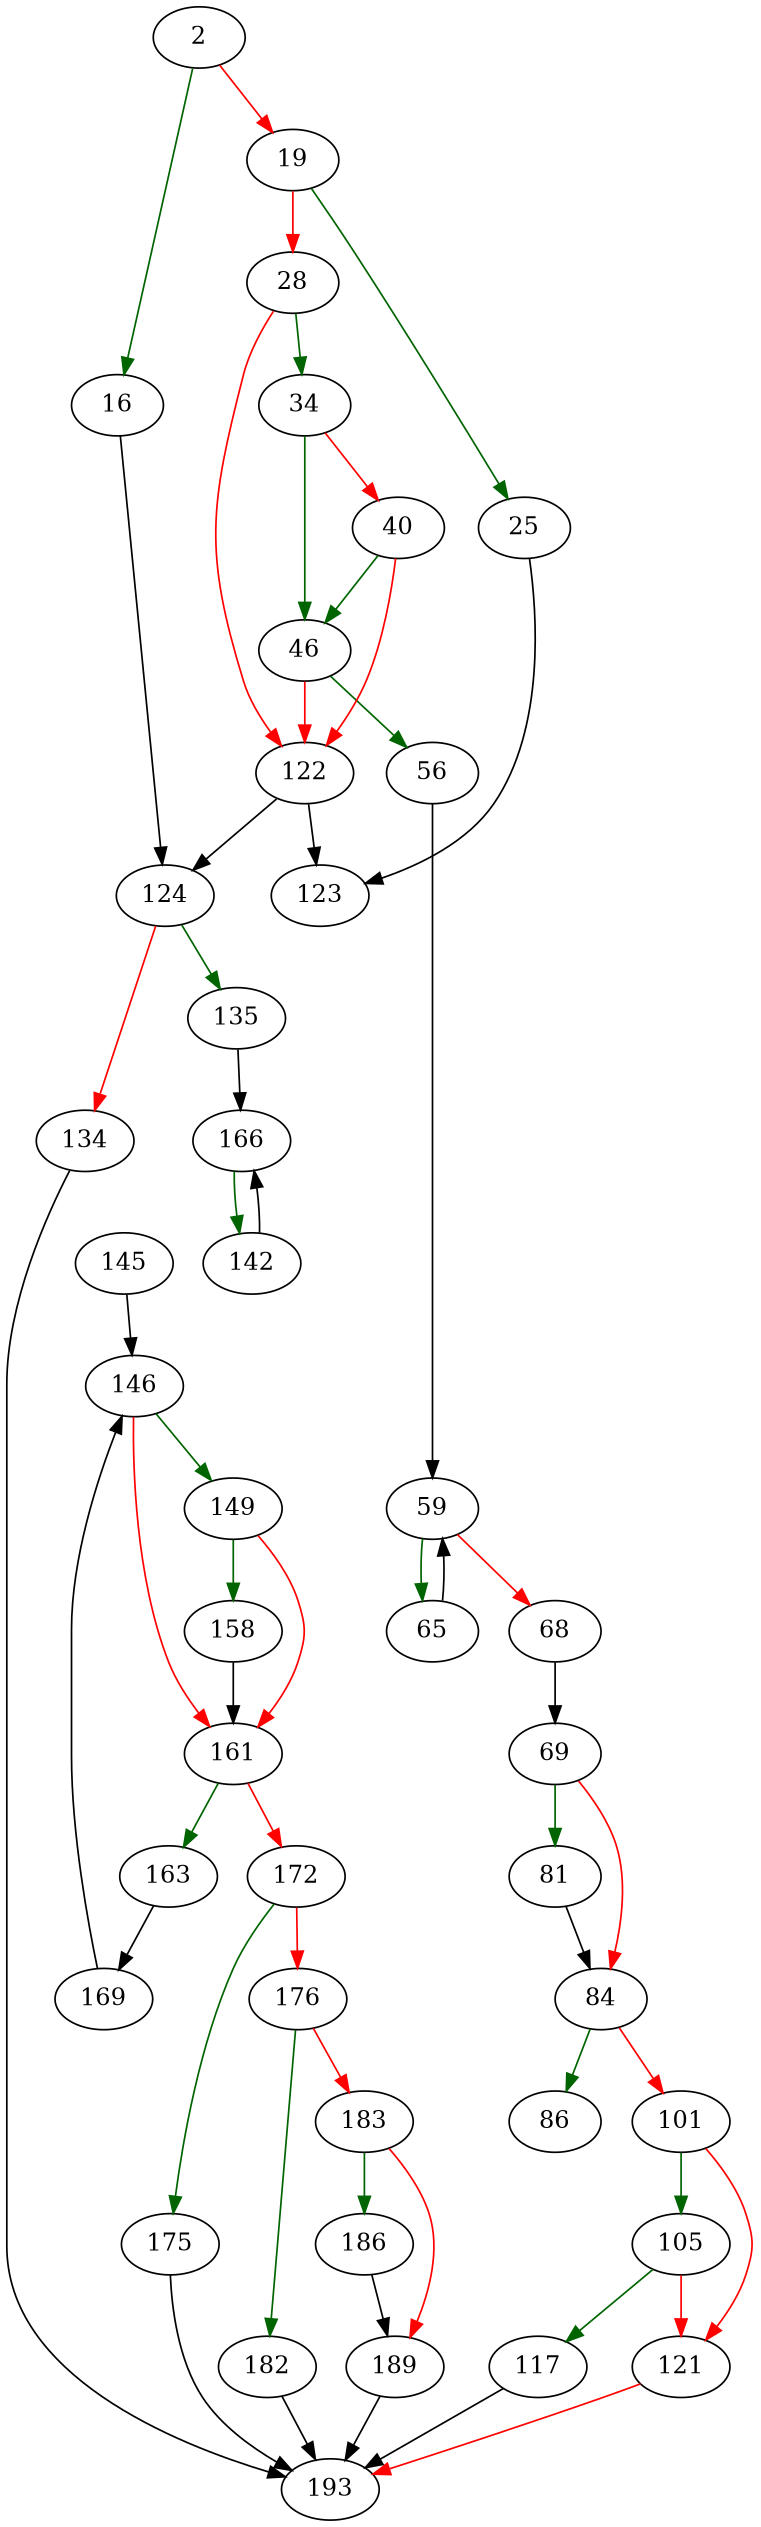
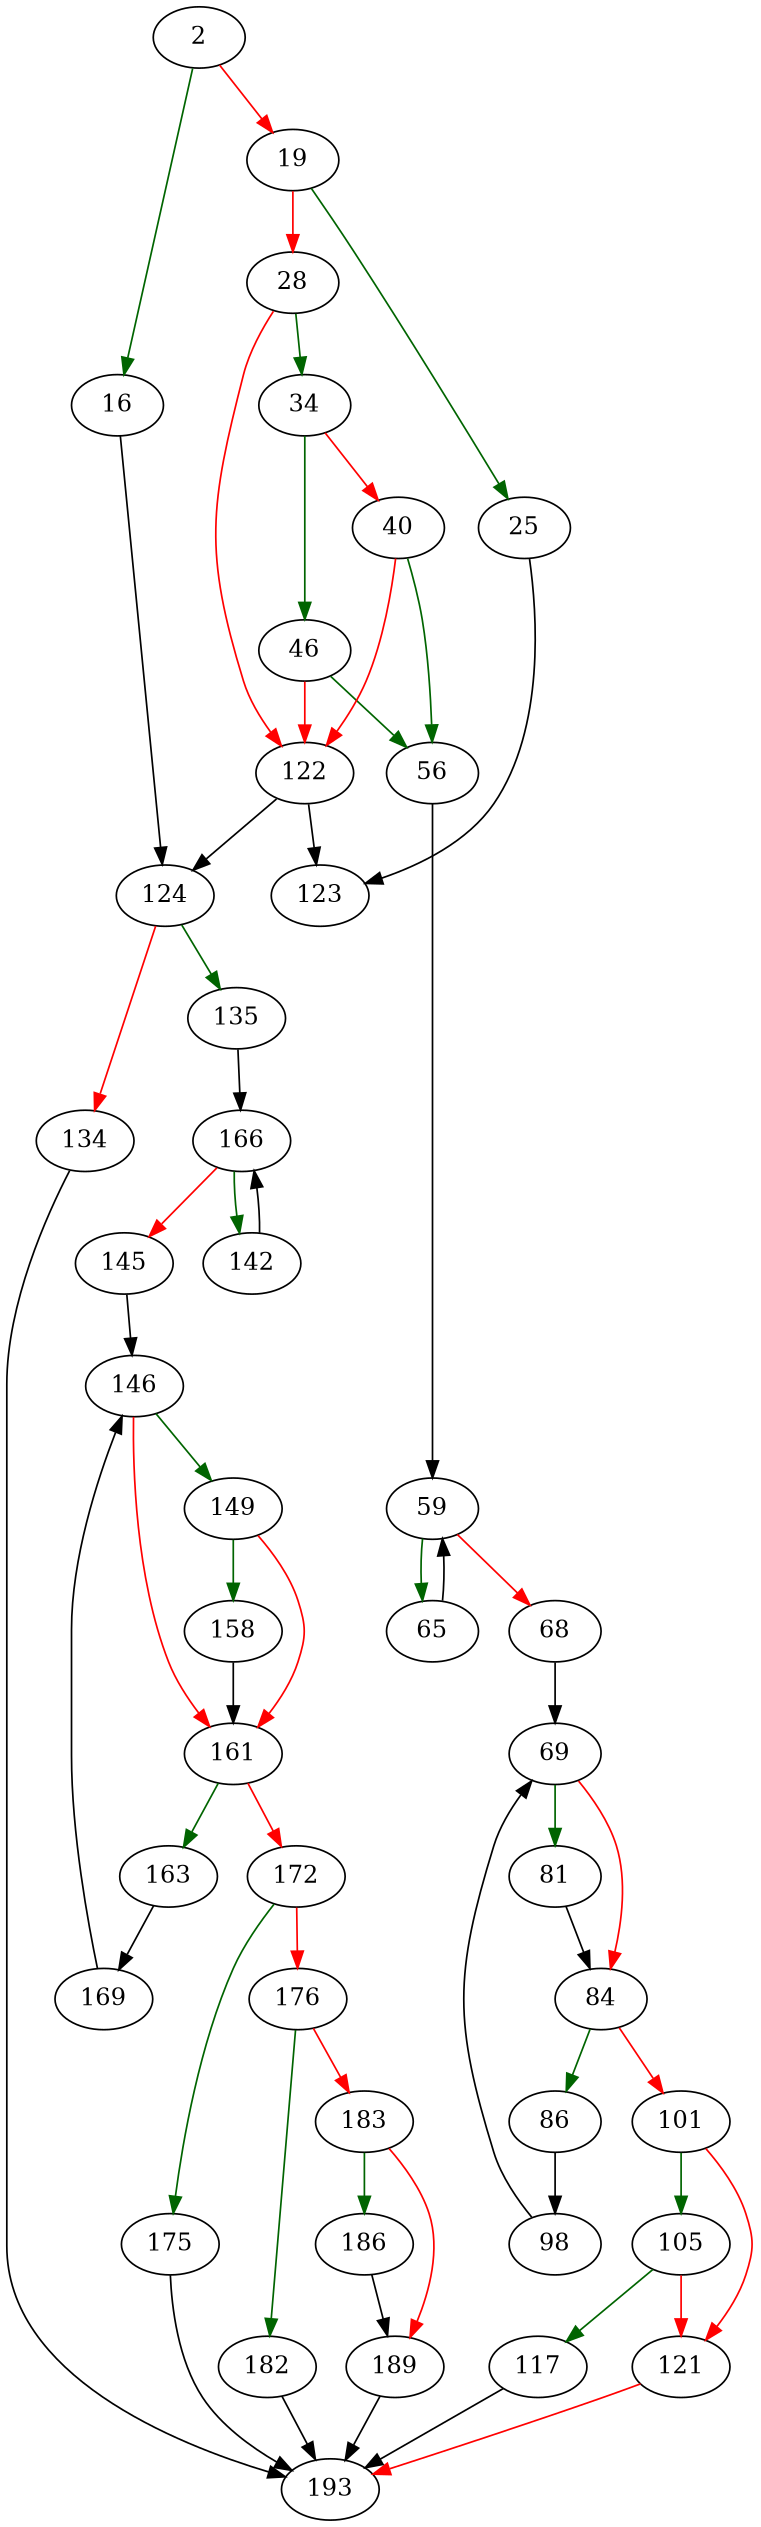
edge "40" -> "46": now "40" -> "56"
edge "166" -> "145": added
node "98": added
